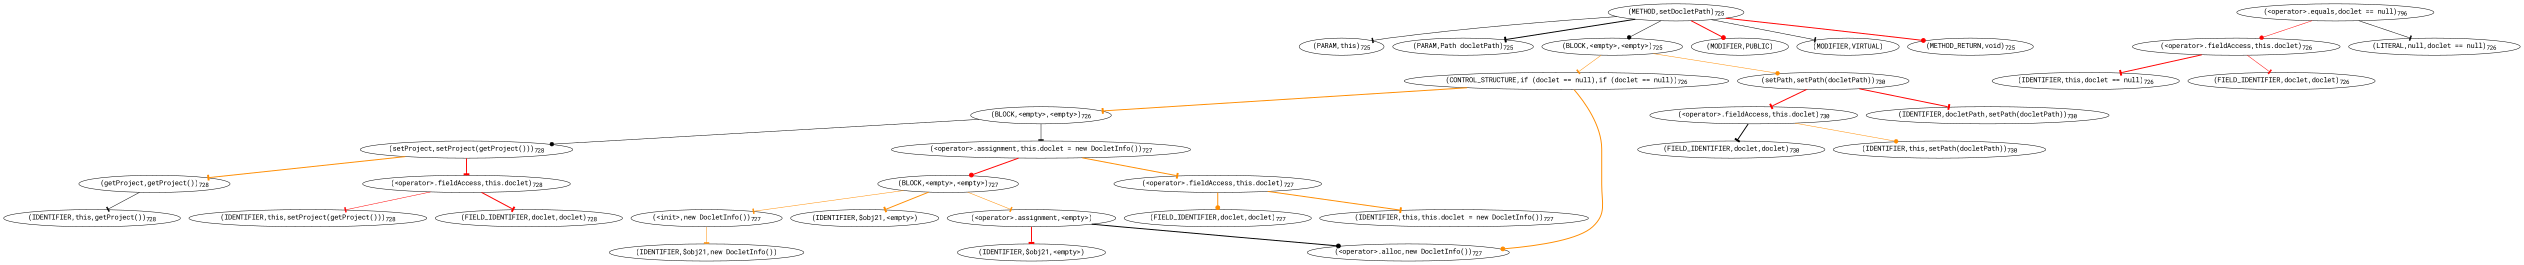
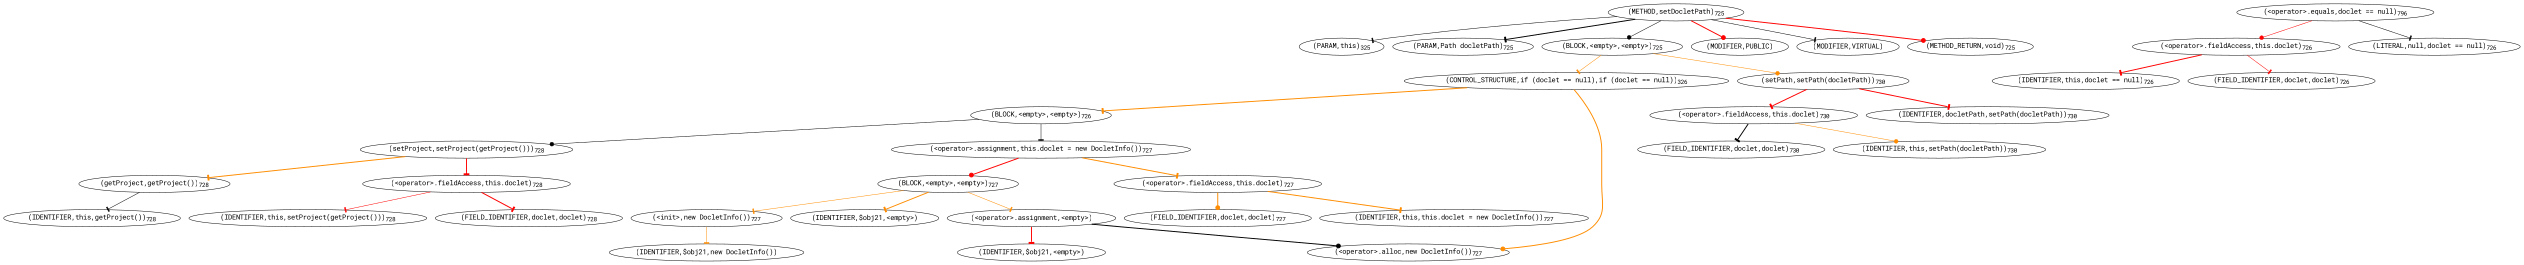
node "(PARAM,this)": text "725" -> "325"
node "(CONTROL_STRUCTURE,if (doclet == null),if (doclet == null))": text "726" -> "326"
